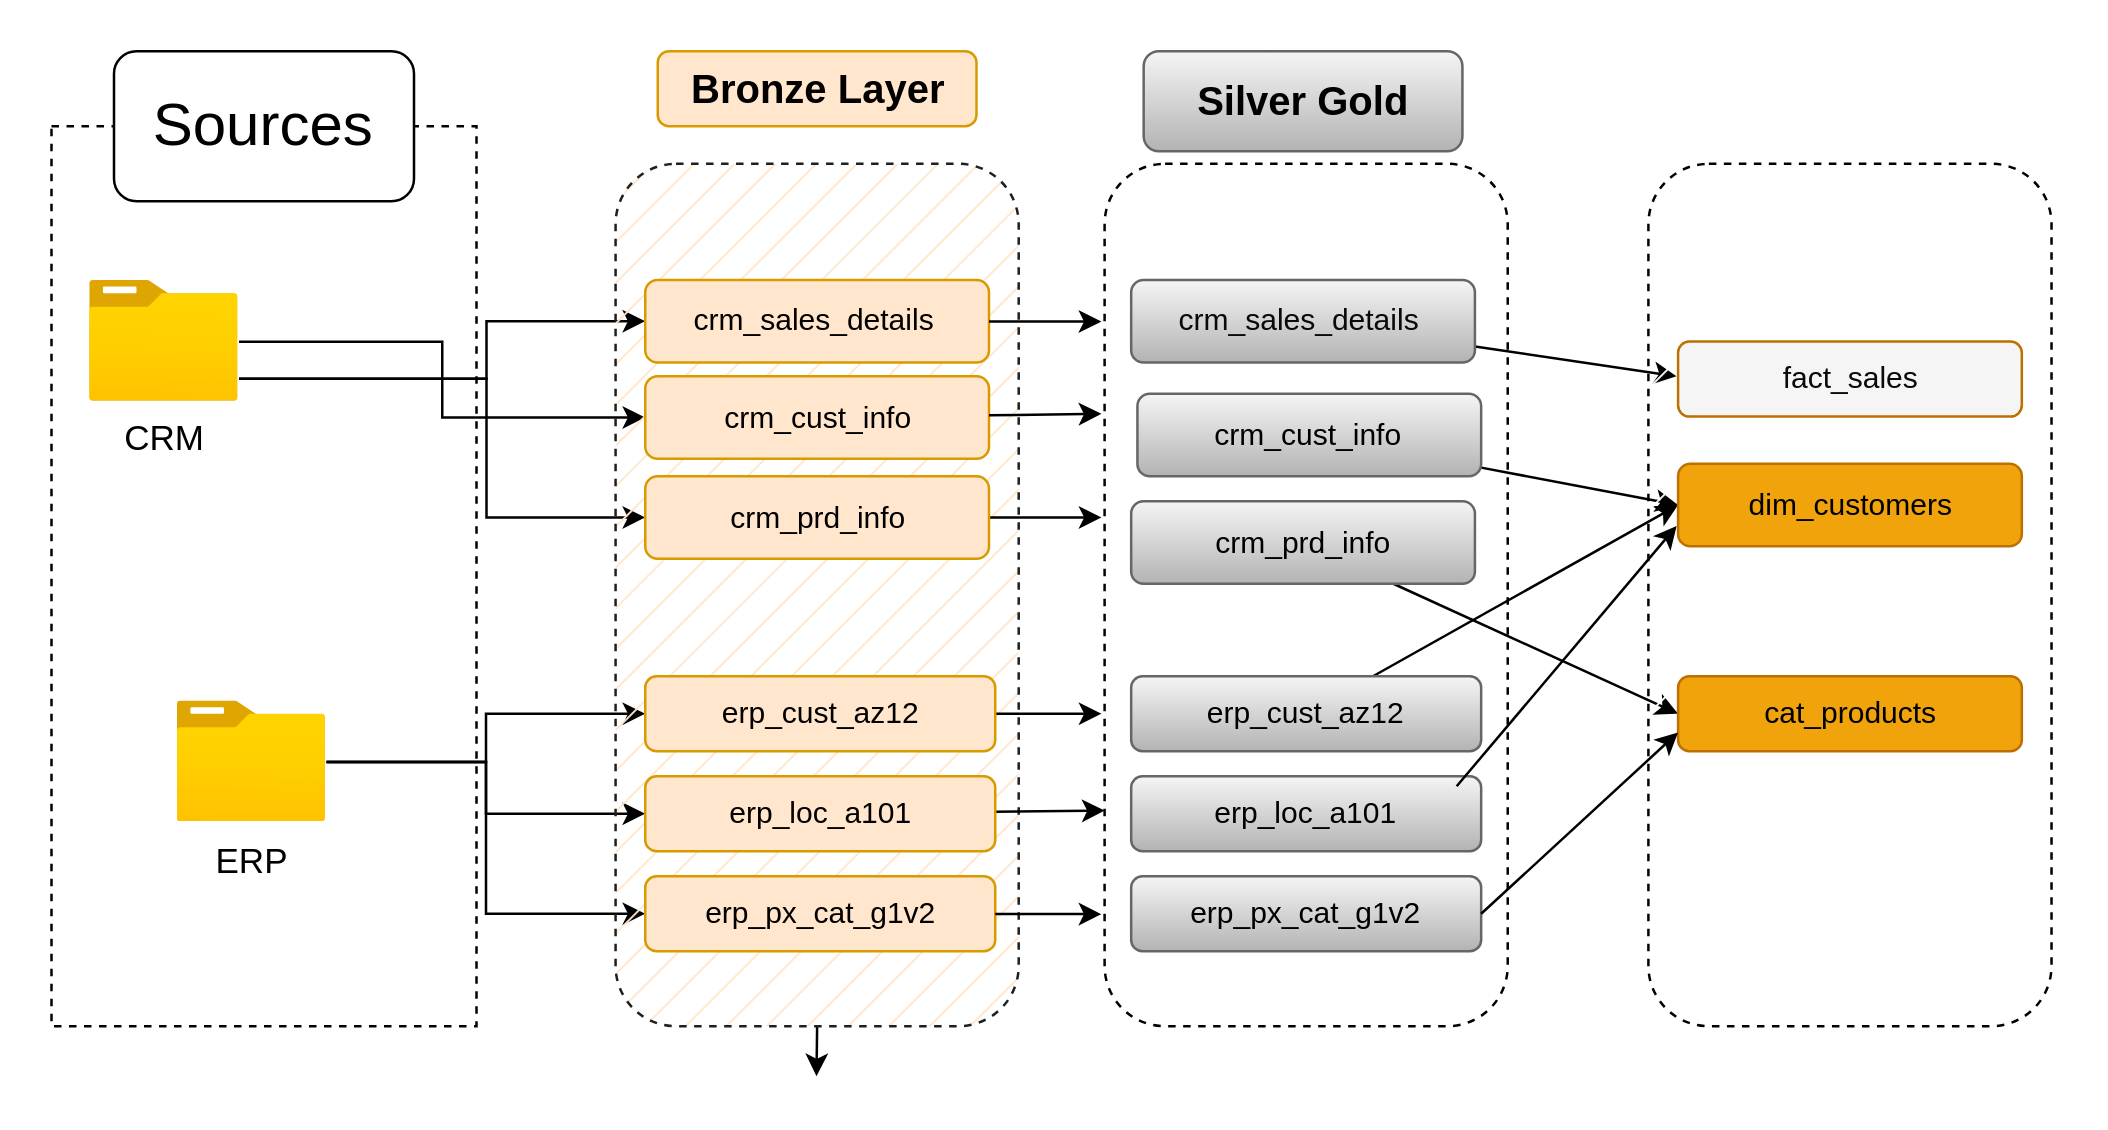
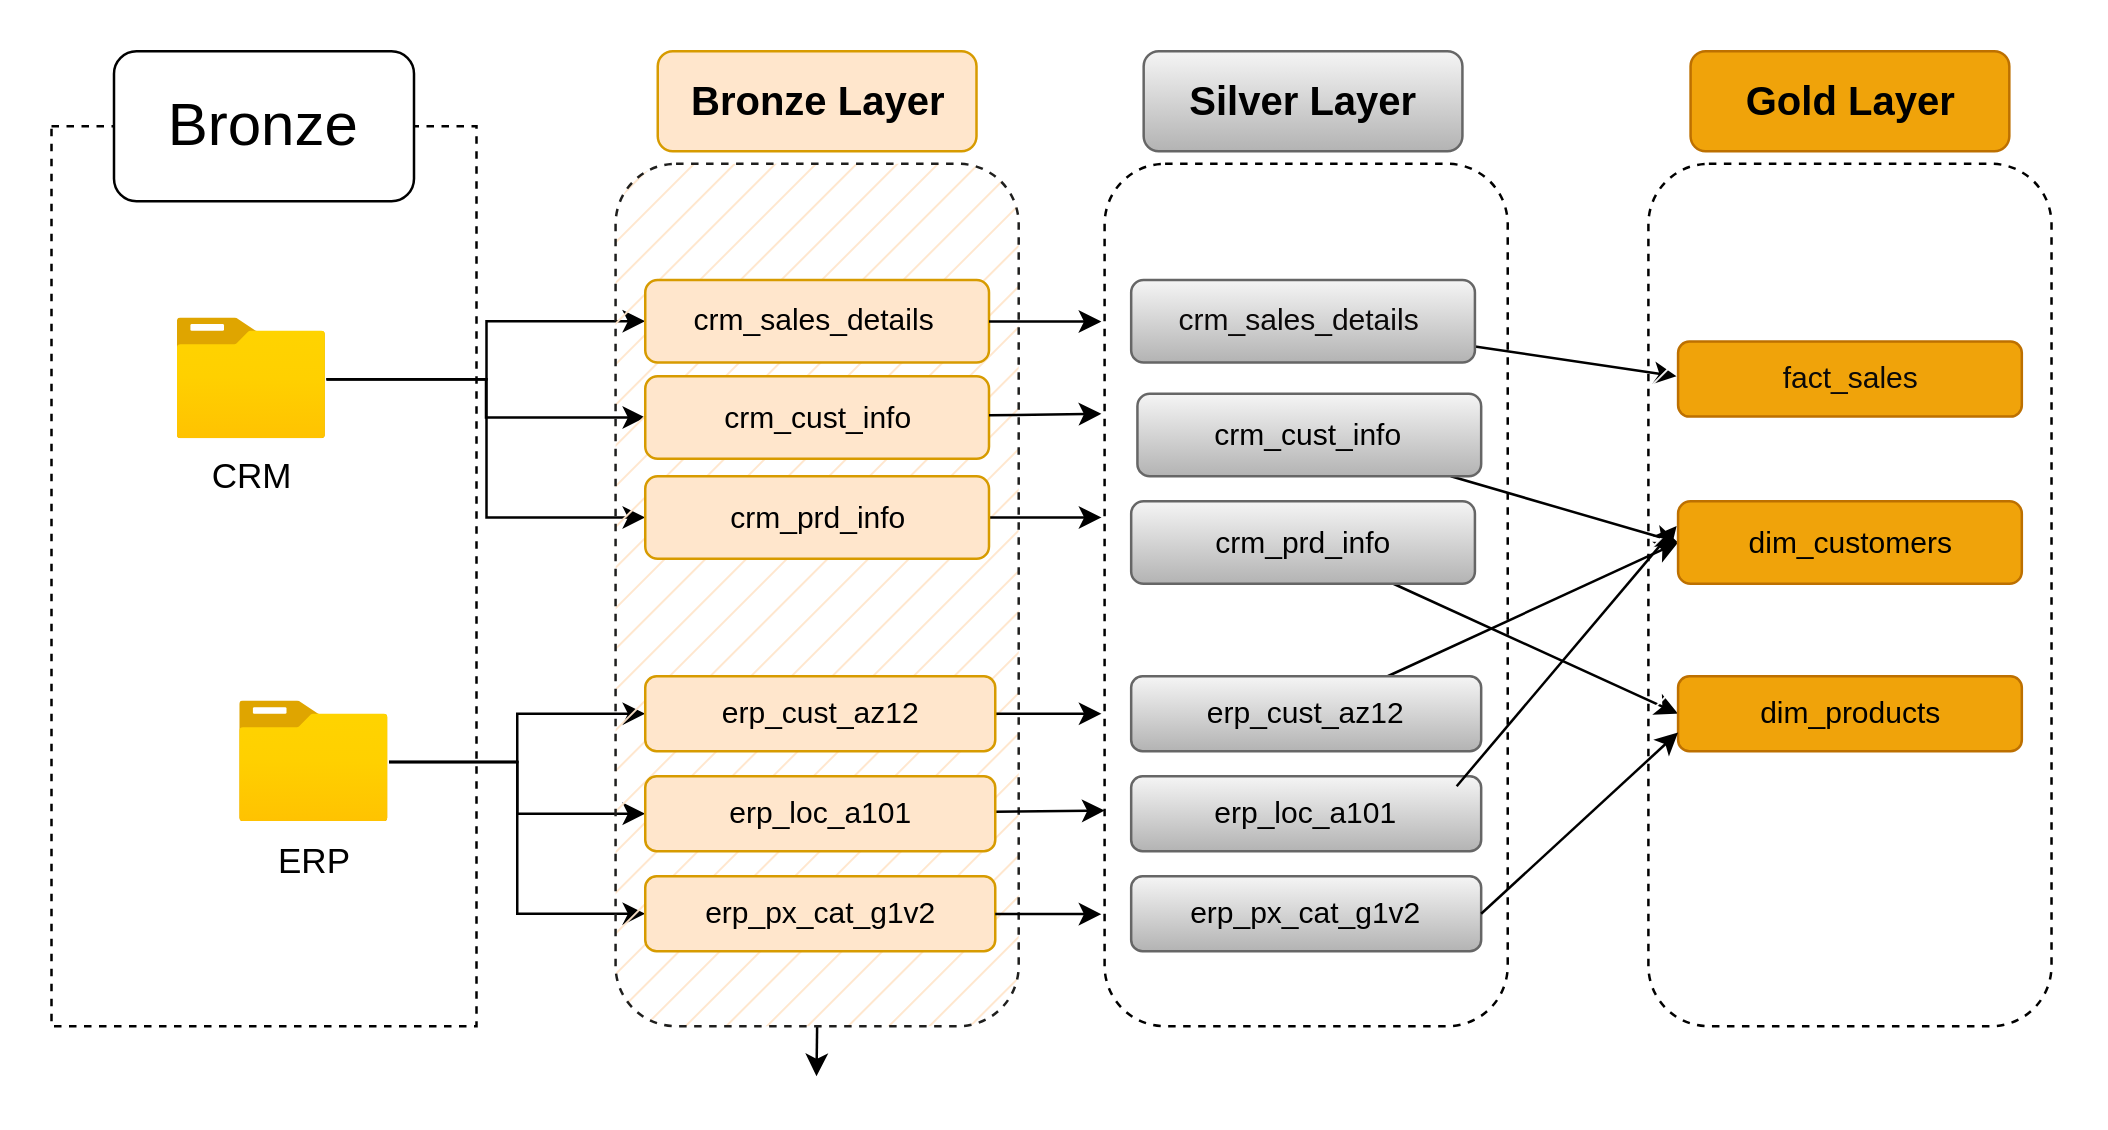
node "Bronze Layer": size 319x75 -> 319x100
node "Silver Gold": label "Silver Gold" -> "Silver Layer"
node "Gold Layer": added
node "Sources": label "Sources" -> "Bronze"
node "CRM": moved (164, 342) -> (252, 379)
node "fact_sales": fillcolor #f5f5f5 -> #f0a30a
node "dim_customers": moved (1850, 505) -> (1850, 543)
node "cat_products": label "cat_products" -> "dim_products"
node "ERP": moved (252, 762) -> (314, 762)
